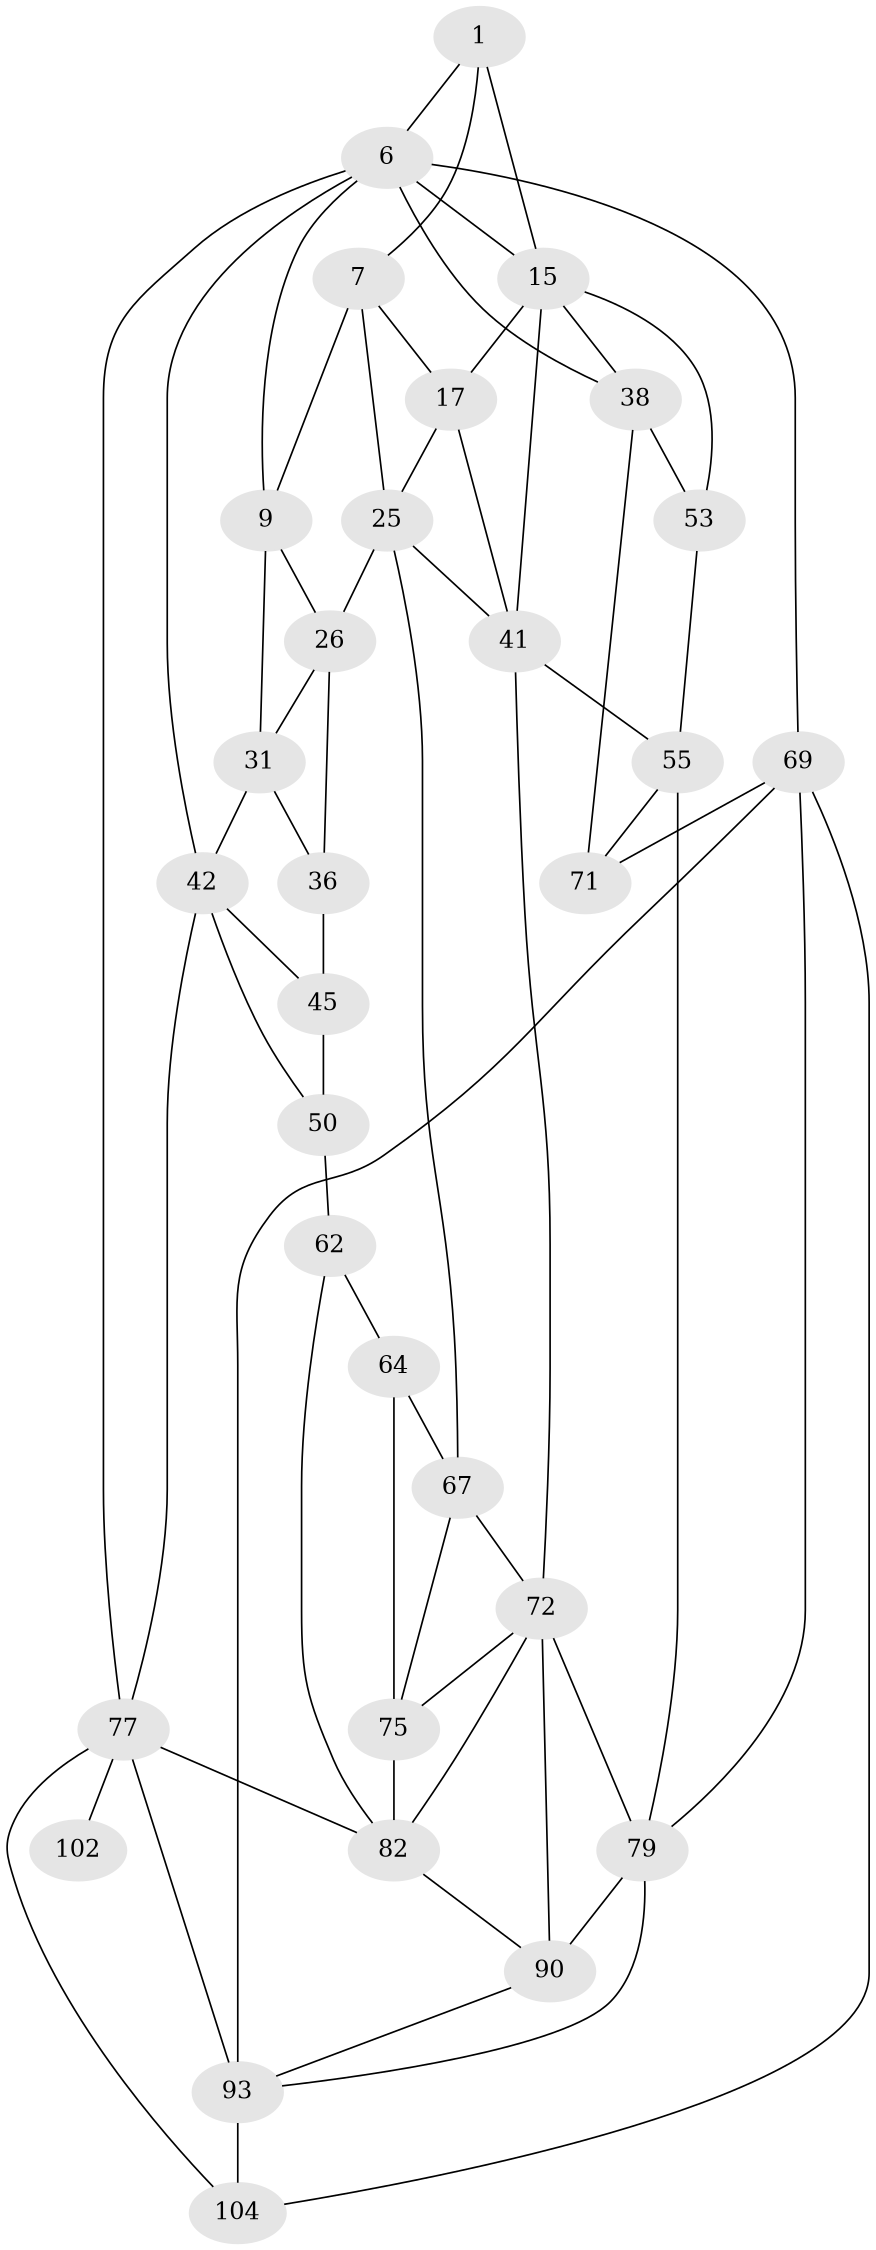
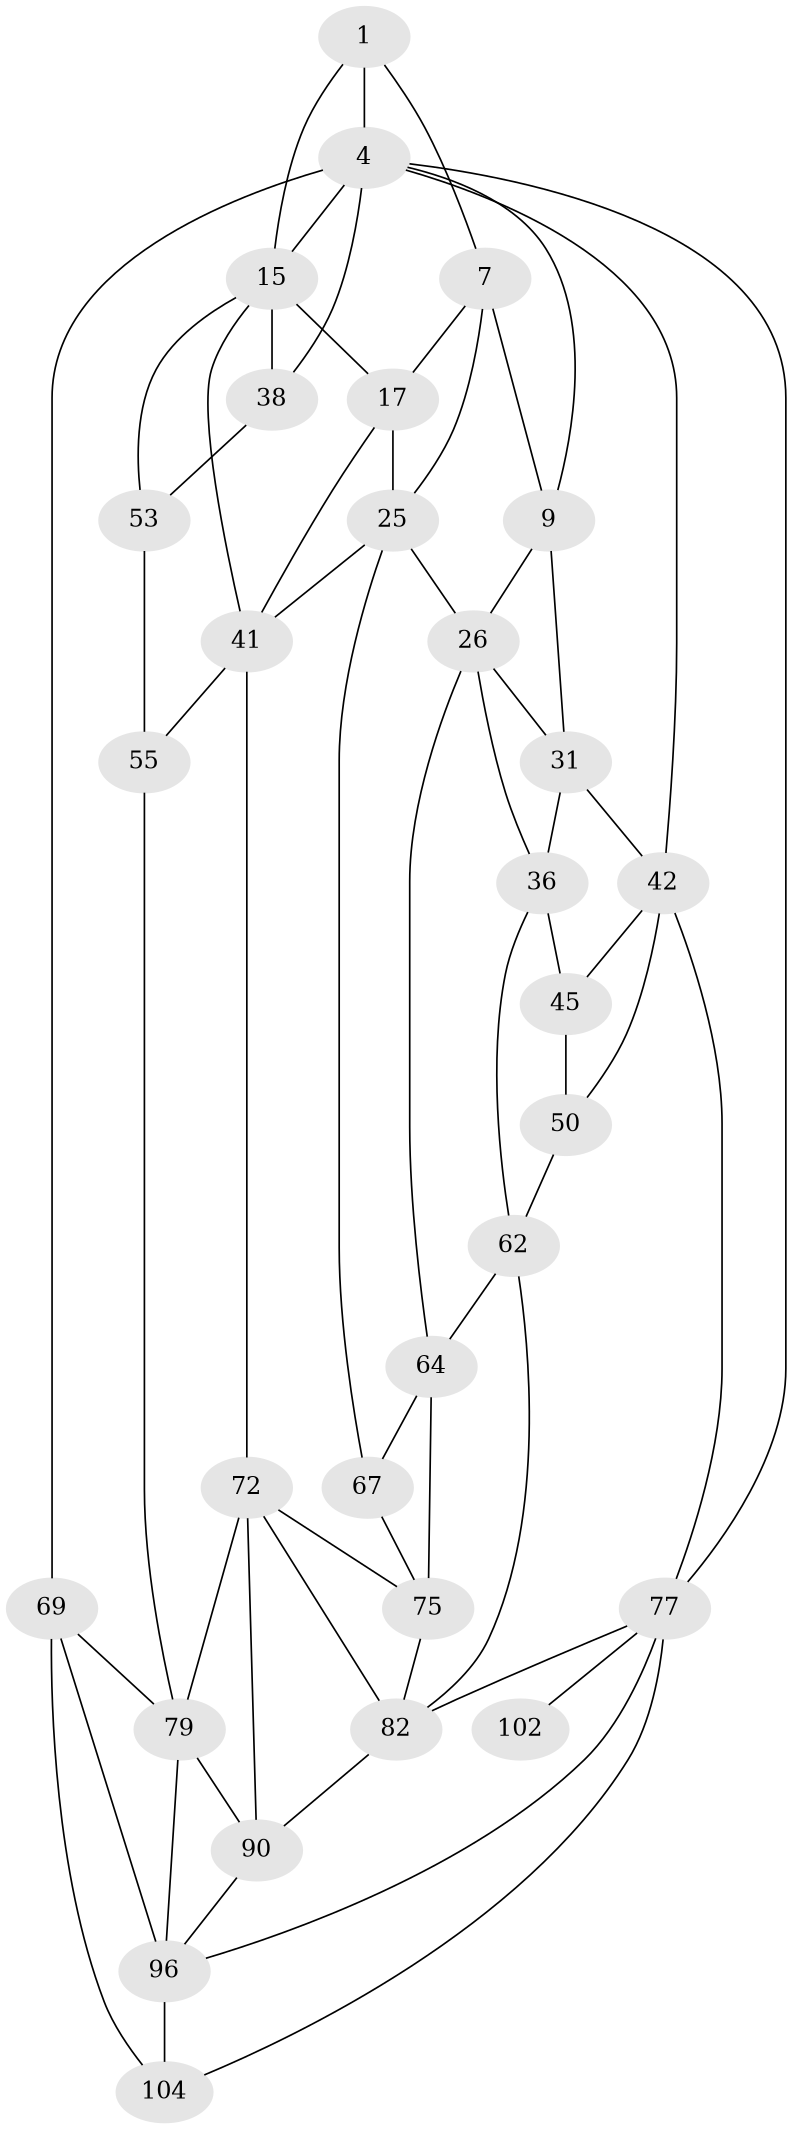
node "6": label "6" -> "4"
node "71": removed
edge "26" -- "64": added
edge "36" -- "62": added
edge "67" -- "72": removed
node "93": label "93" -> "96"
